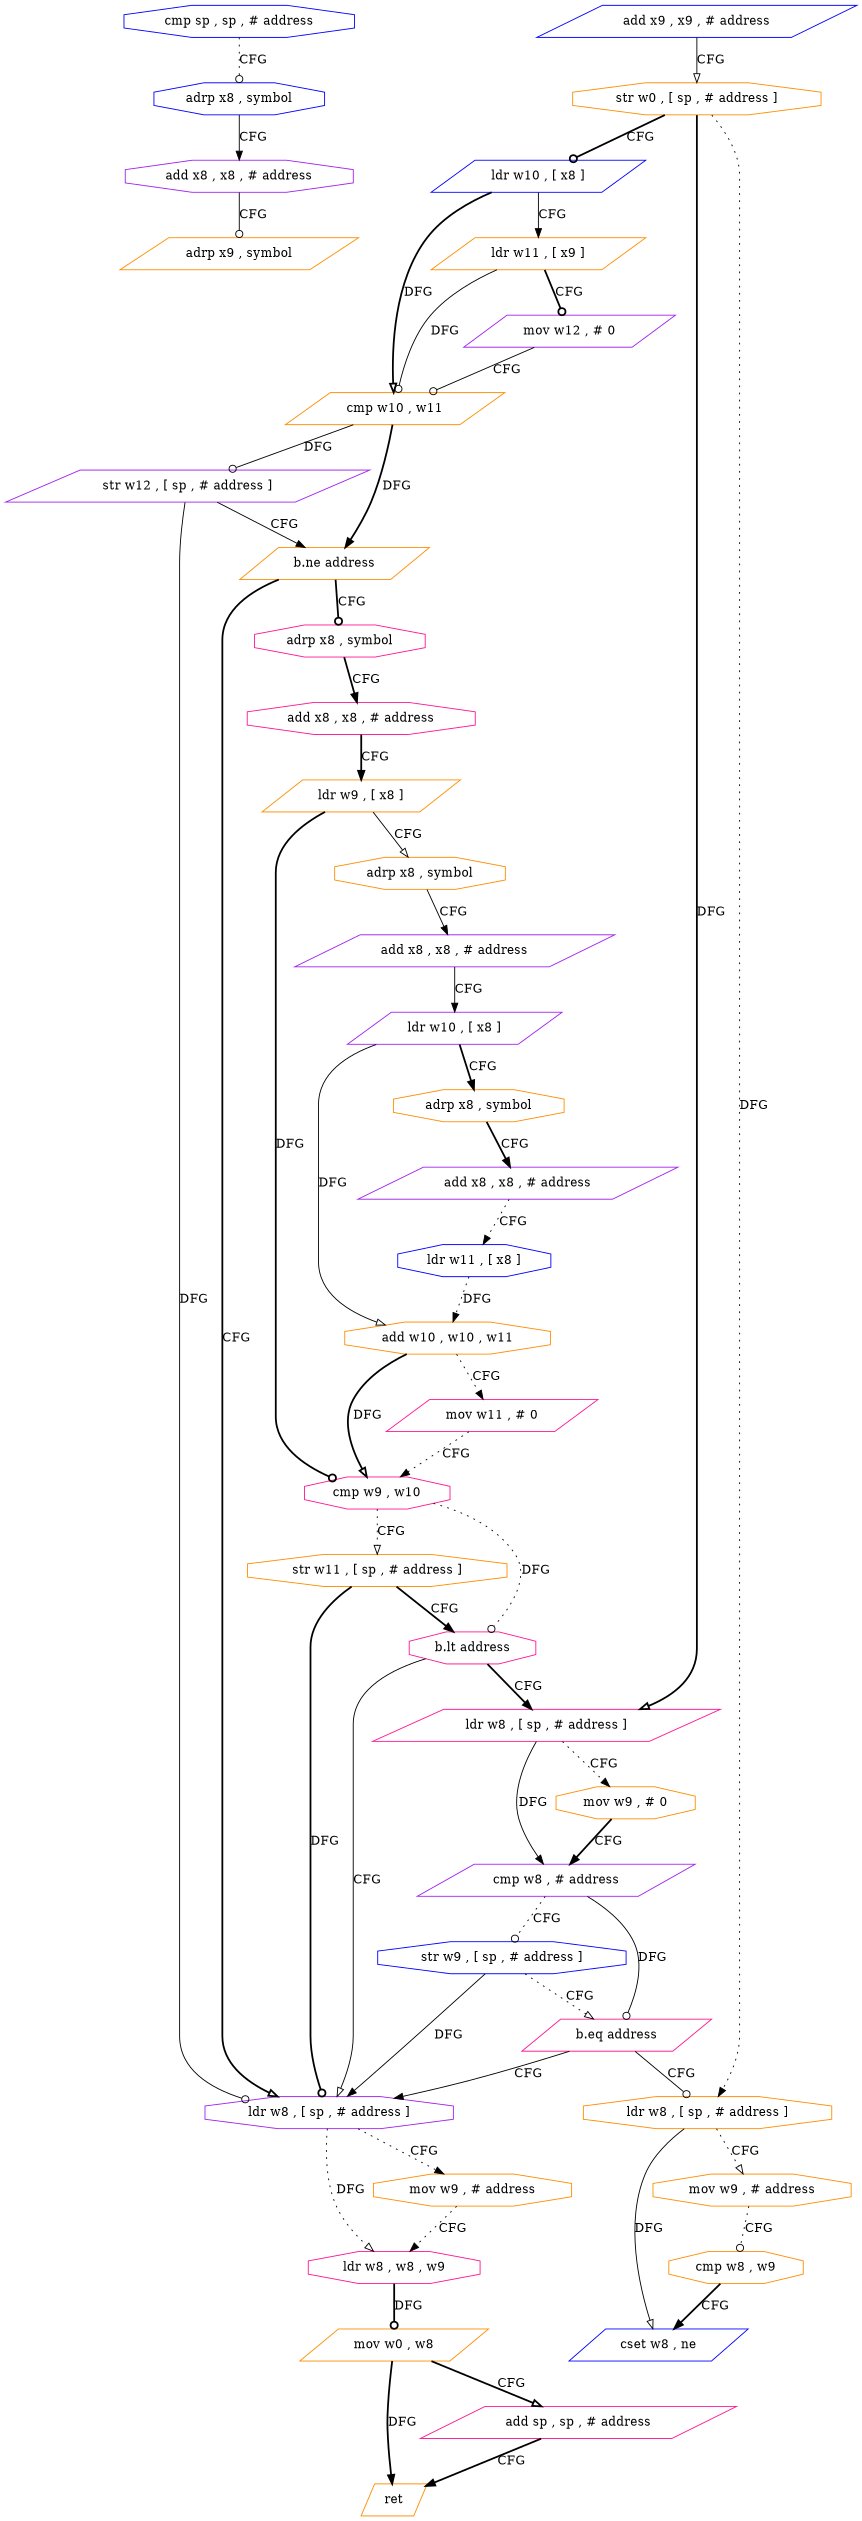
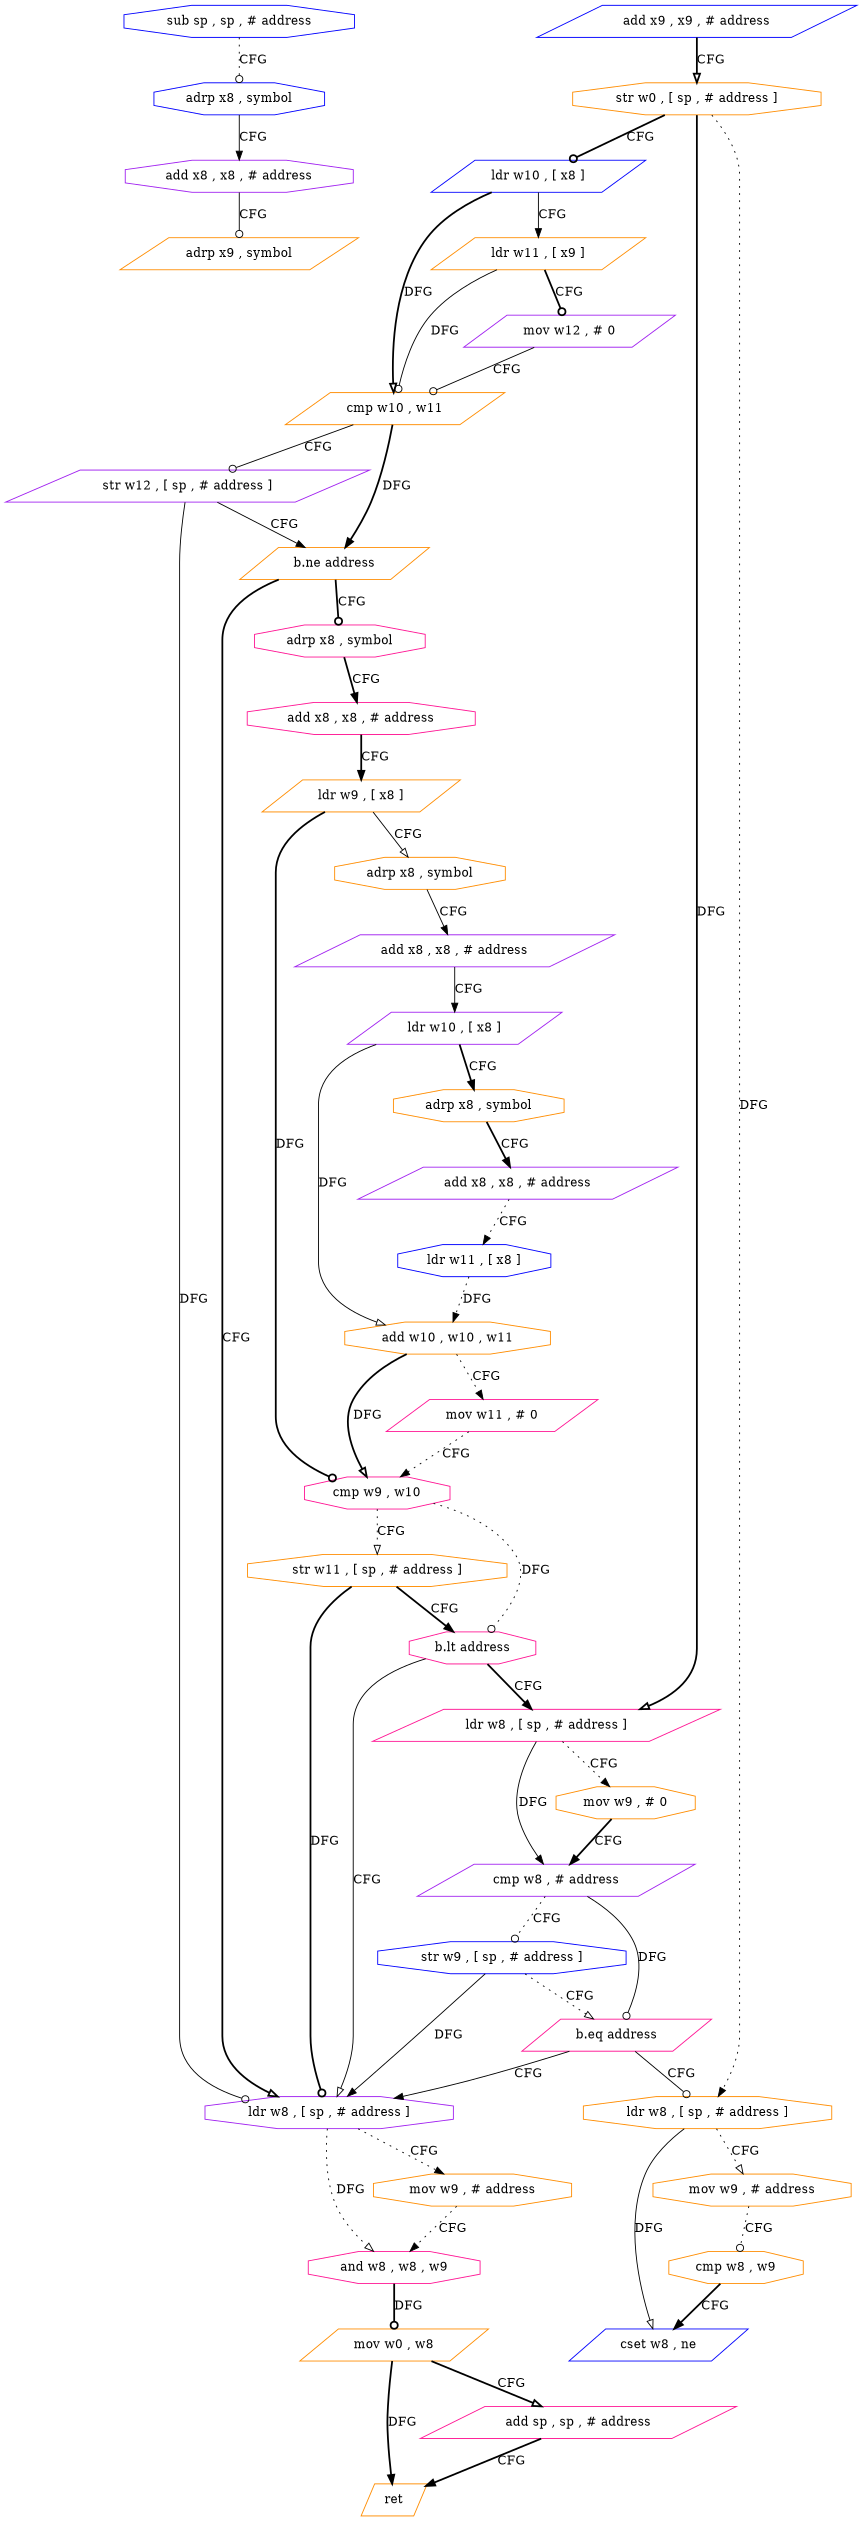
node "cmp sp , sp , # address": label "cmp sp , sp , # address" -> "sub sp , sp , # address"
edge "add x9 , x9 , # address" -> "str w0 , [ sp , # address ]": style solid -> bold
edge "cmp w10 , w11" -> "str w12 , [ sp , # address ]": label "DFG" -> "CFG"
node "ldr w8 , w8 , w9": label "ldr w8 , w8 , w9" -> "and w8 , w8 , w9"
